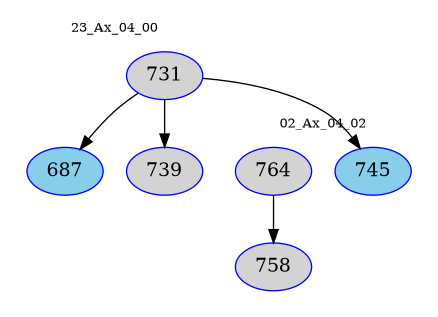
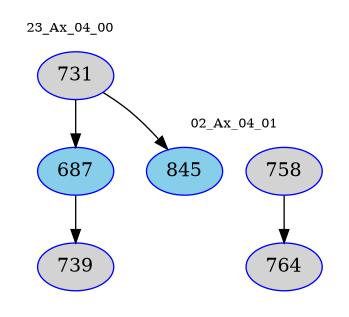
edge "731" -> "739": now "687" -> "739"
cluster "02_Ax_04_02": label "02_Ax_04_02" -> "02_Ax_04_01"
node "745": label "745" -> "845"
edge "764" -> "758": reversed
